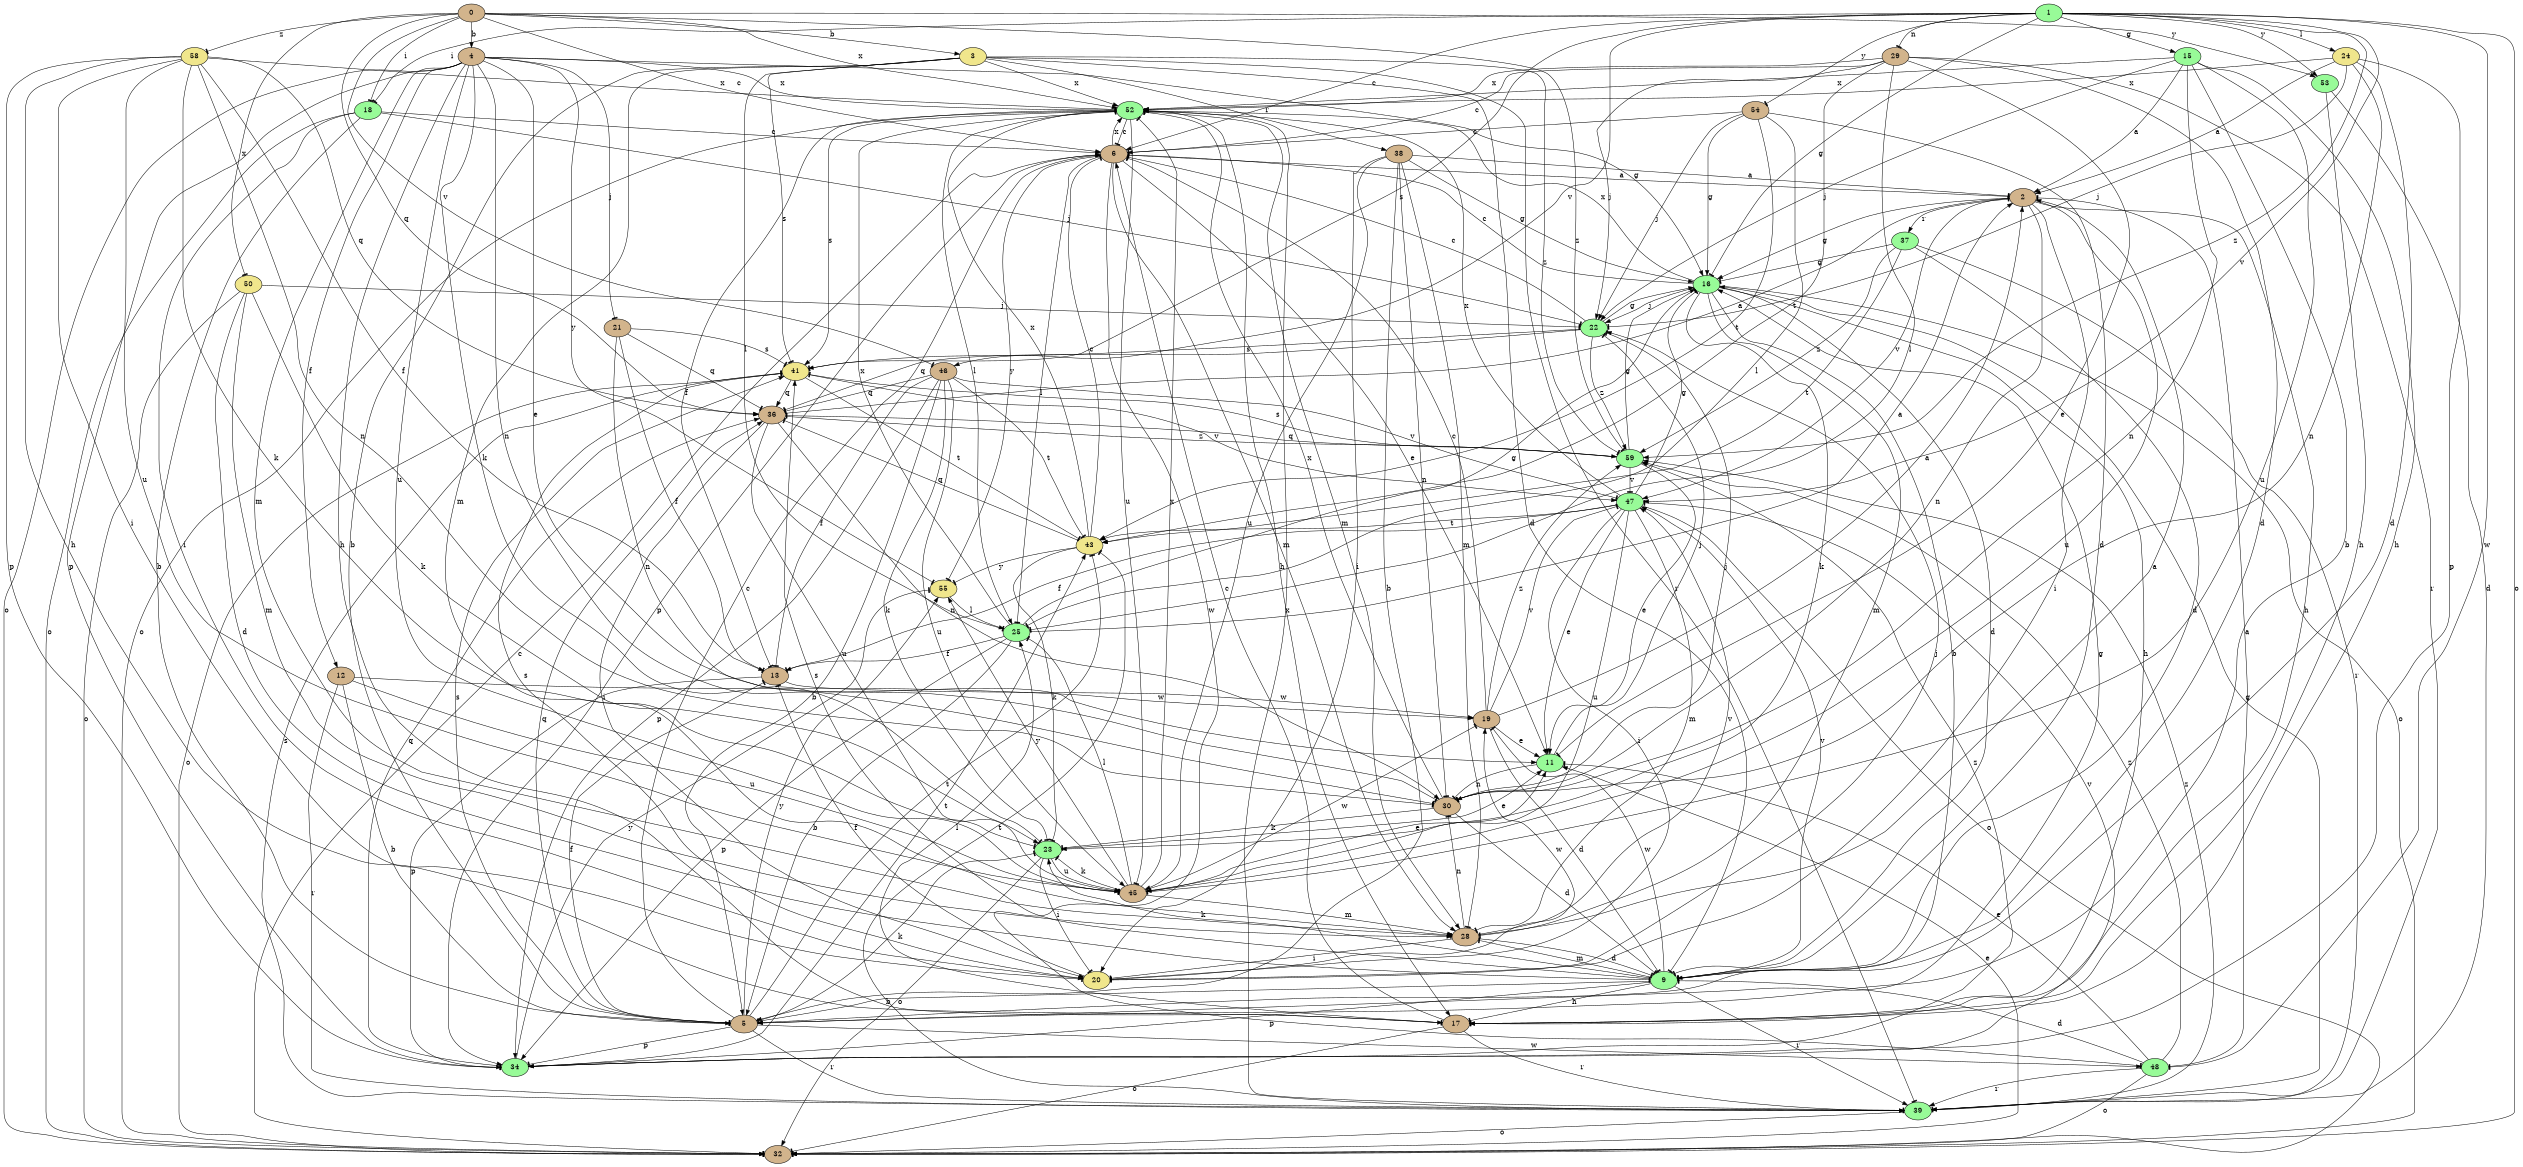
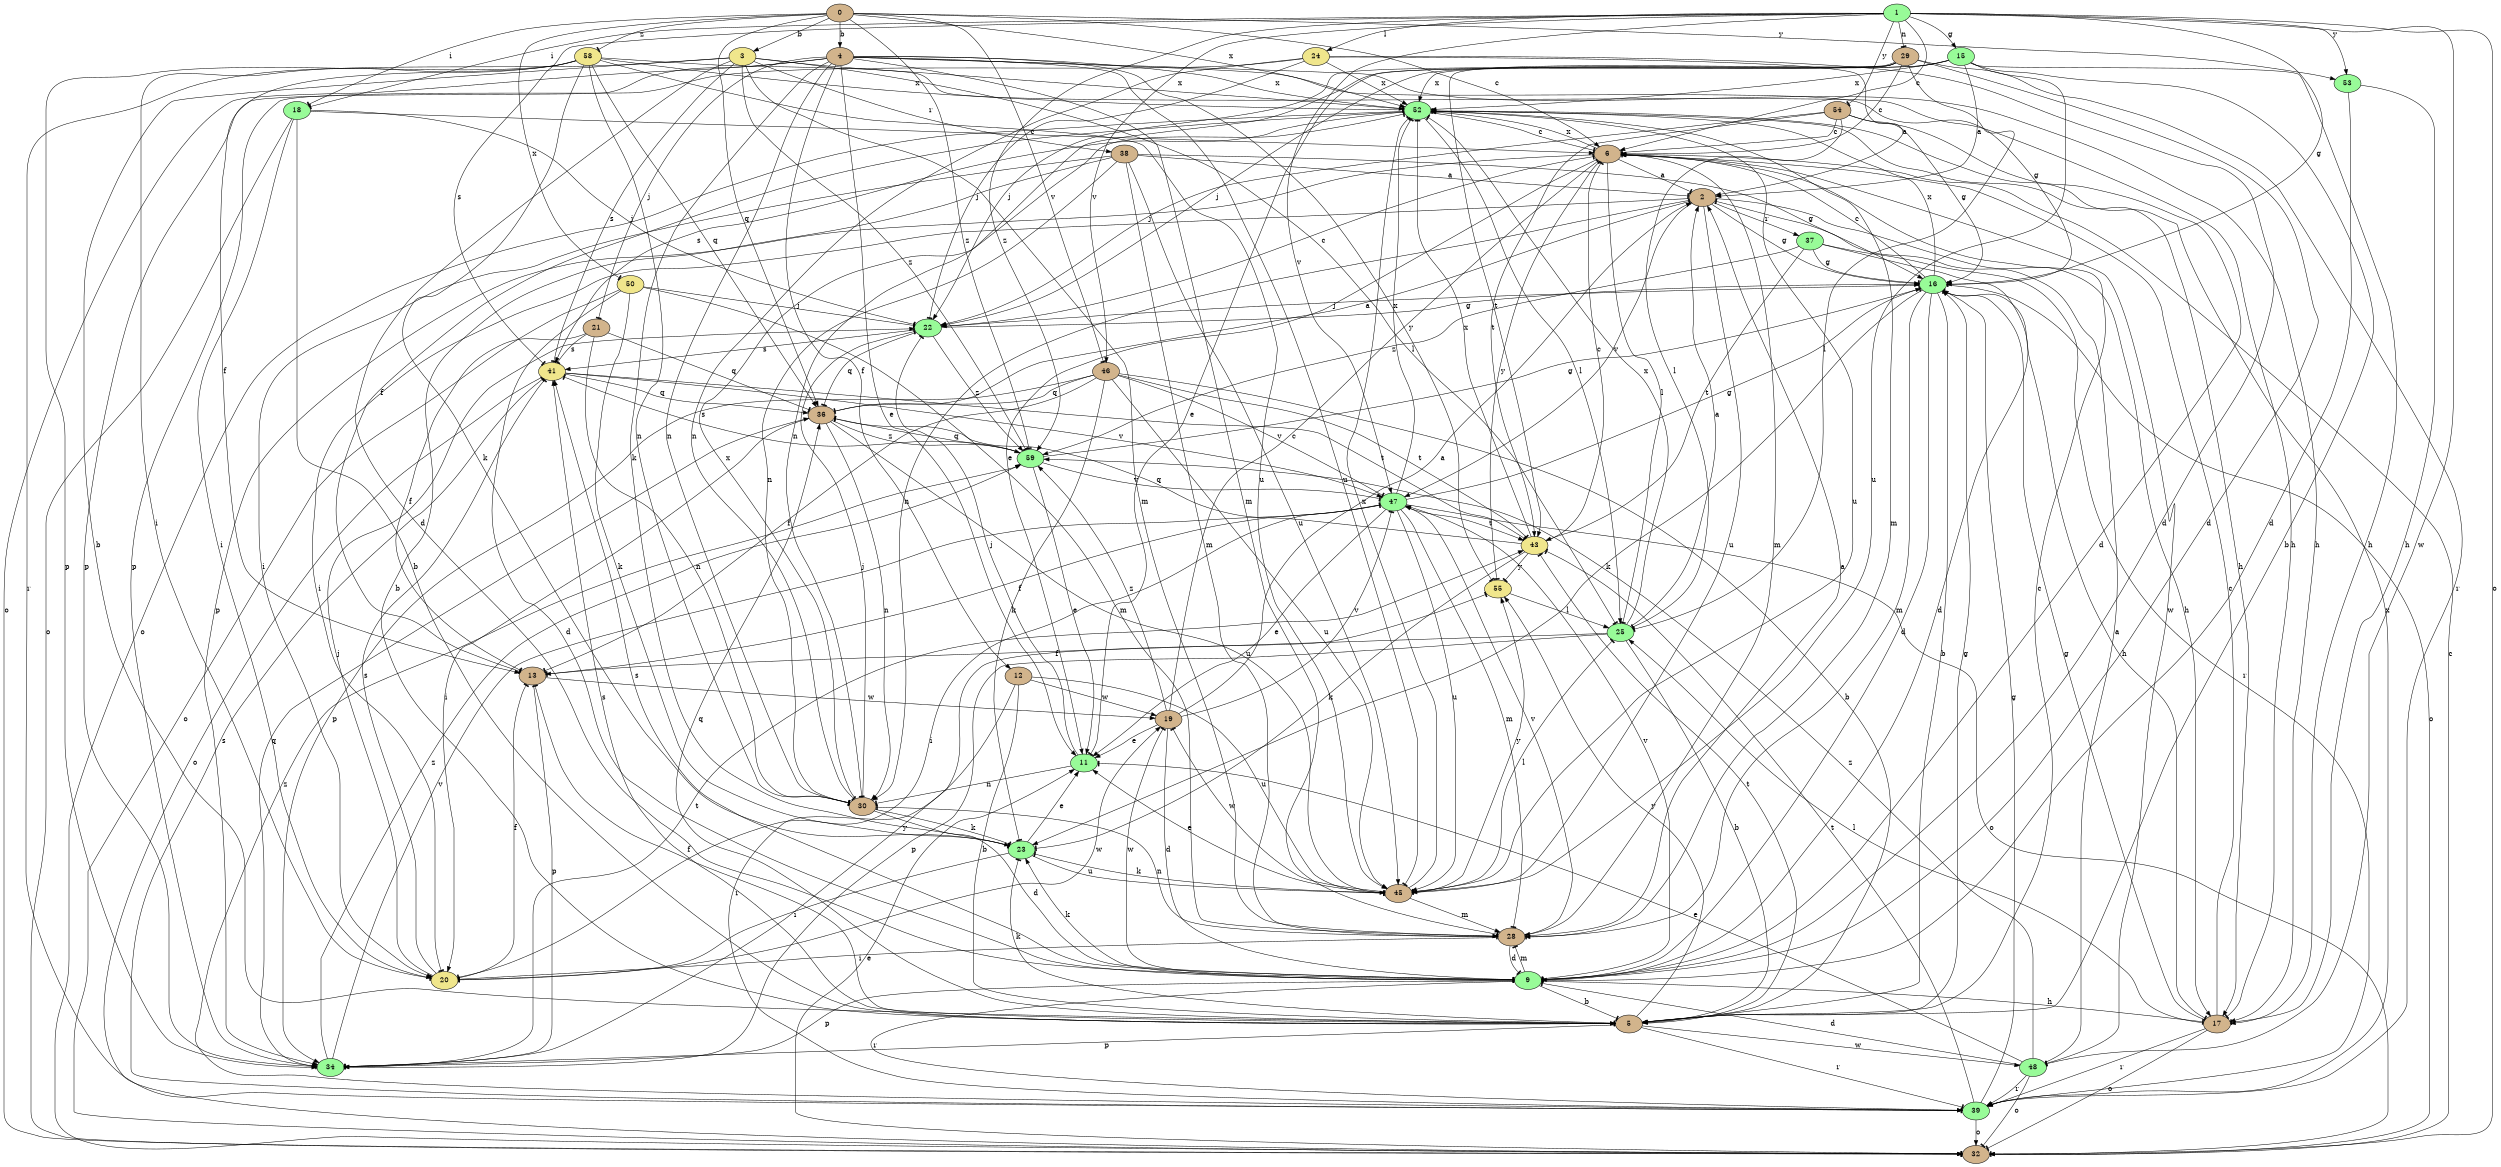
edge "25" -> "16": now "17" -> "16"
edge "53" -> "39": now "53" -> "9"
edge "23" -> "32": removed, label "o"
